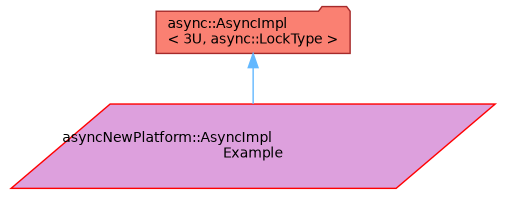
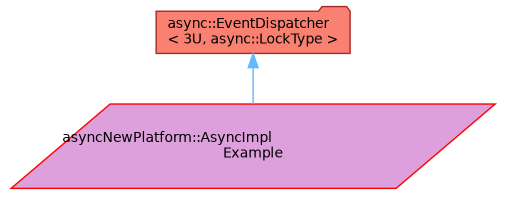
node "async::AsyncImpl < 3U, async::LockType >": label "async::AsyncImpl < 3U, async::LockType >" -> "async::EventDispatcher < 3U, async::LockType >"
